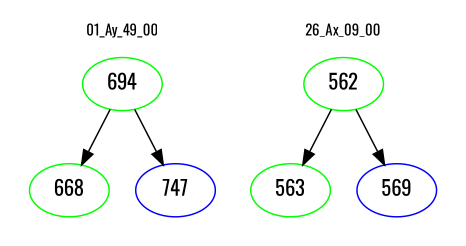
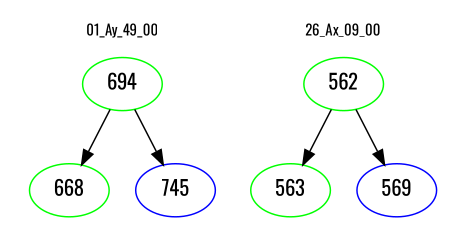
node "747": label "747" -> "745"
